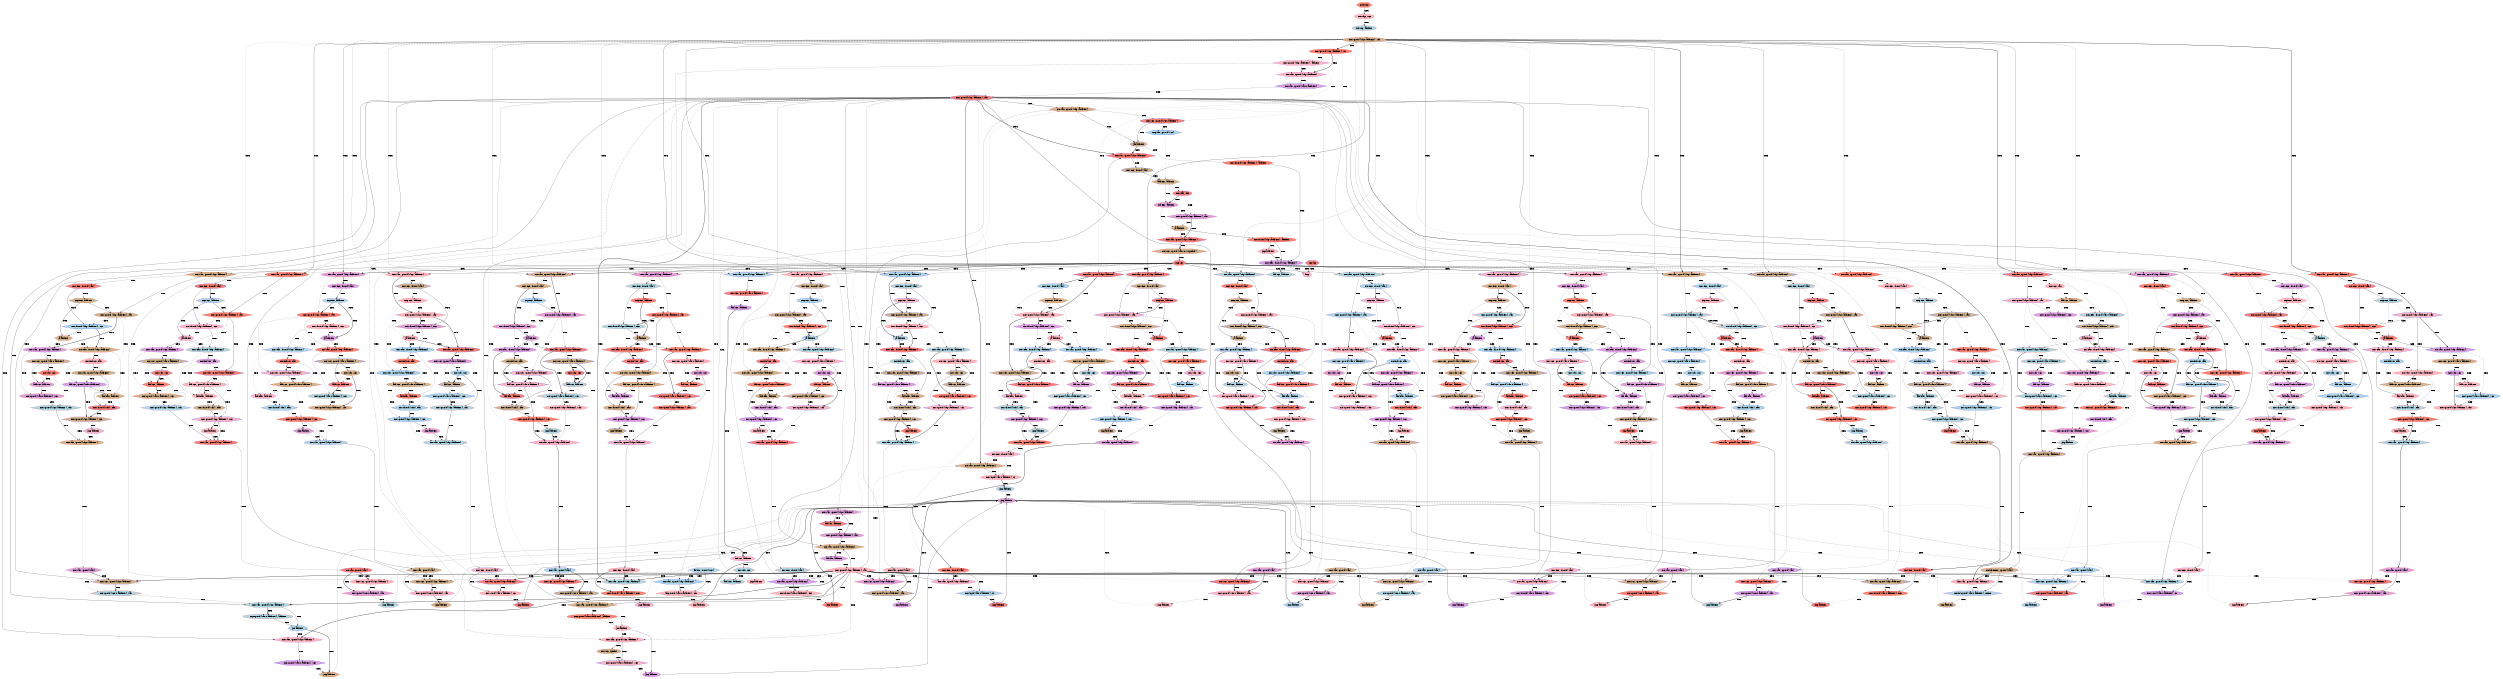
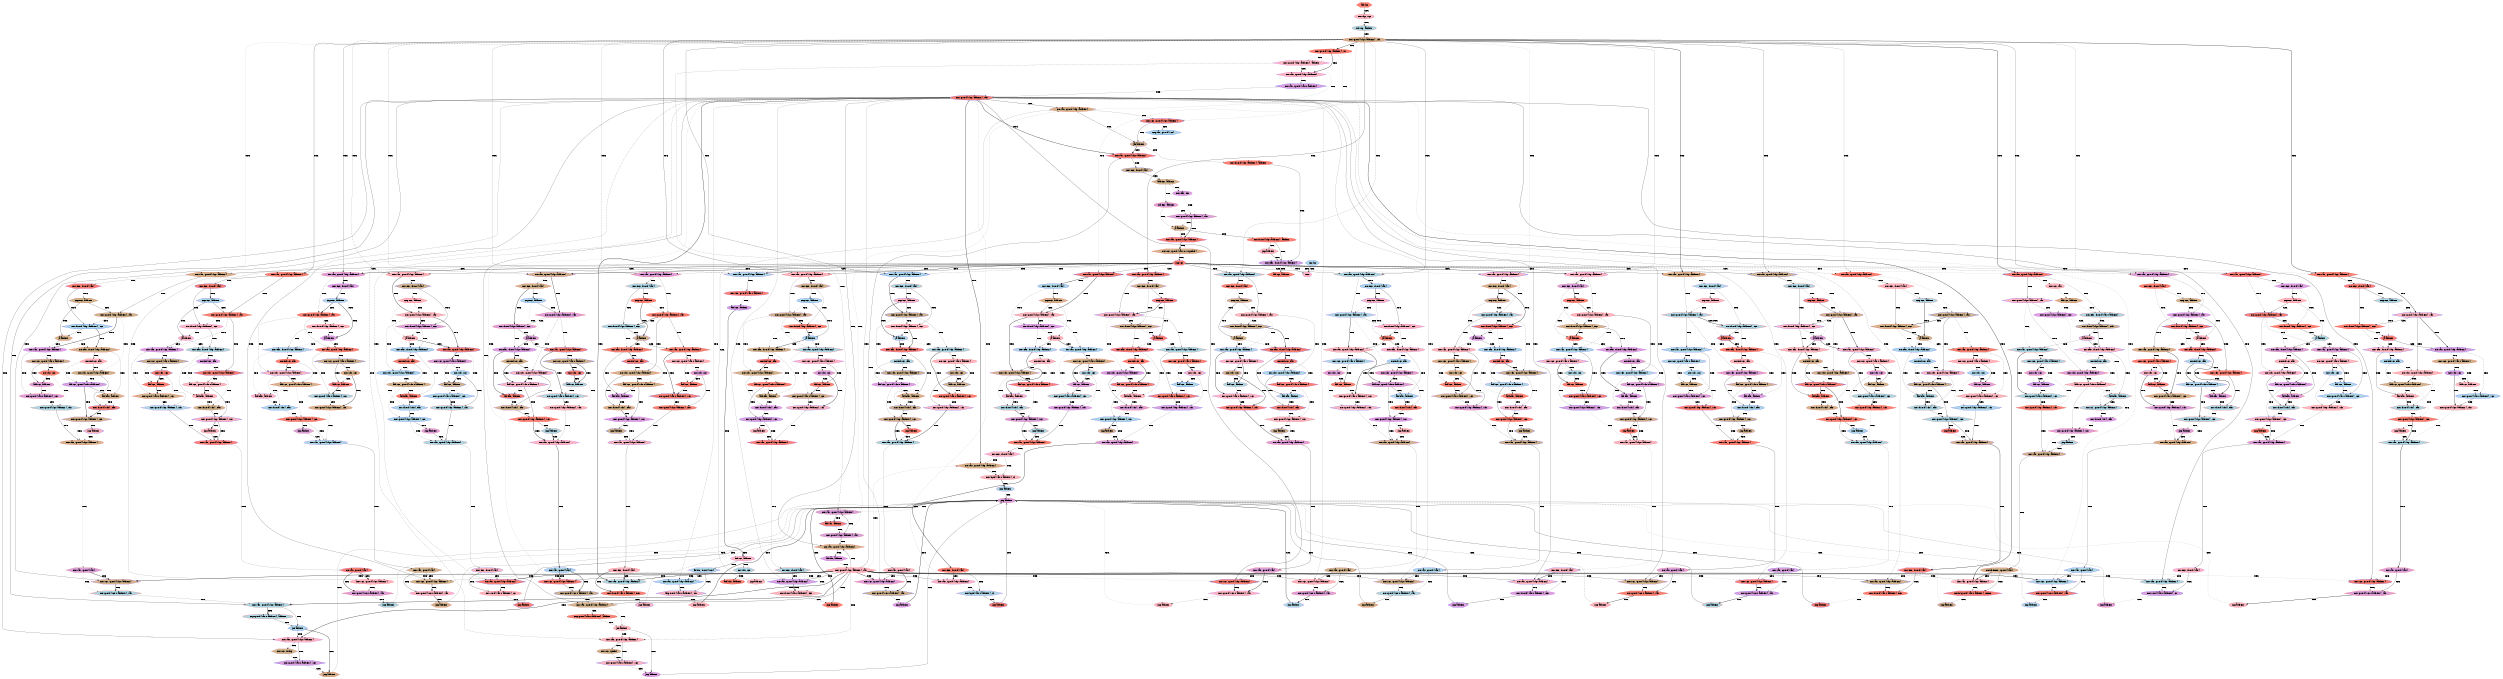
node "push rbp": label "push rbp" -> "add rbp"
edge "sub rsp , address" -> "mov qword [ rbp - address ] , rdi": added, label "CFG"
edge "cmp rax , qword [ rcx ]" -> "add ecx , address": now "cmp rax , qword [ rcx ]" -> "jae address"
node "mov eax , ecx": fillcolor salmon -> plum
edge "mov eax , ecx" -> "sub ecx , address": removed, label "CFG"
node "pop rbp": fillcolor salmon -> lightblue
node "add rsp , address": fillcolor lightblue -> salmon
node "fstp": label "fstp" -> "retn"
node "mov rsi , qword [ rbp - address ]": fillcolor salmon -> lightblue
edge "mov rsi , qword [ rbp - address ]" -> "mov dword [ rsi ] , eax": added, label "DFG"
edge "and rcx , address" -> "fld st0 , tword [ rcx ]": added, label "DFG"
node "add rdx , address": fillcolor lightblue -> salmon
node "fstp tword [ rax + address ] , st0": color brown -> blue
node "movsd qword [ rax + address ] , xmm0": fillcolor lightblue -> salmon
node "mov rcx , string": added
